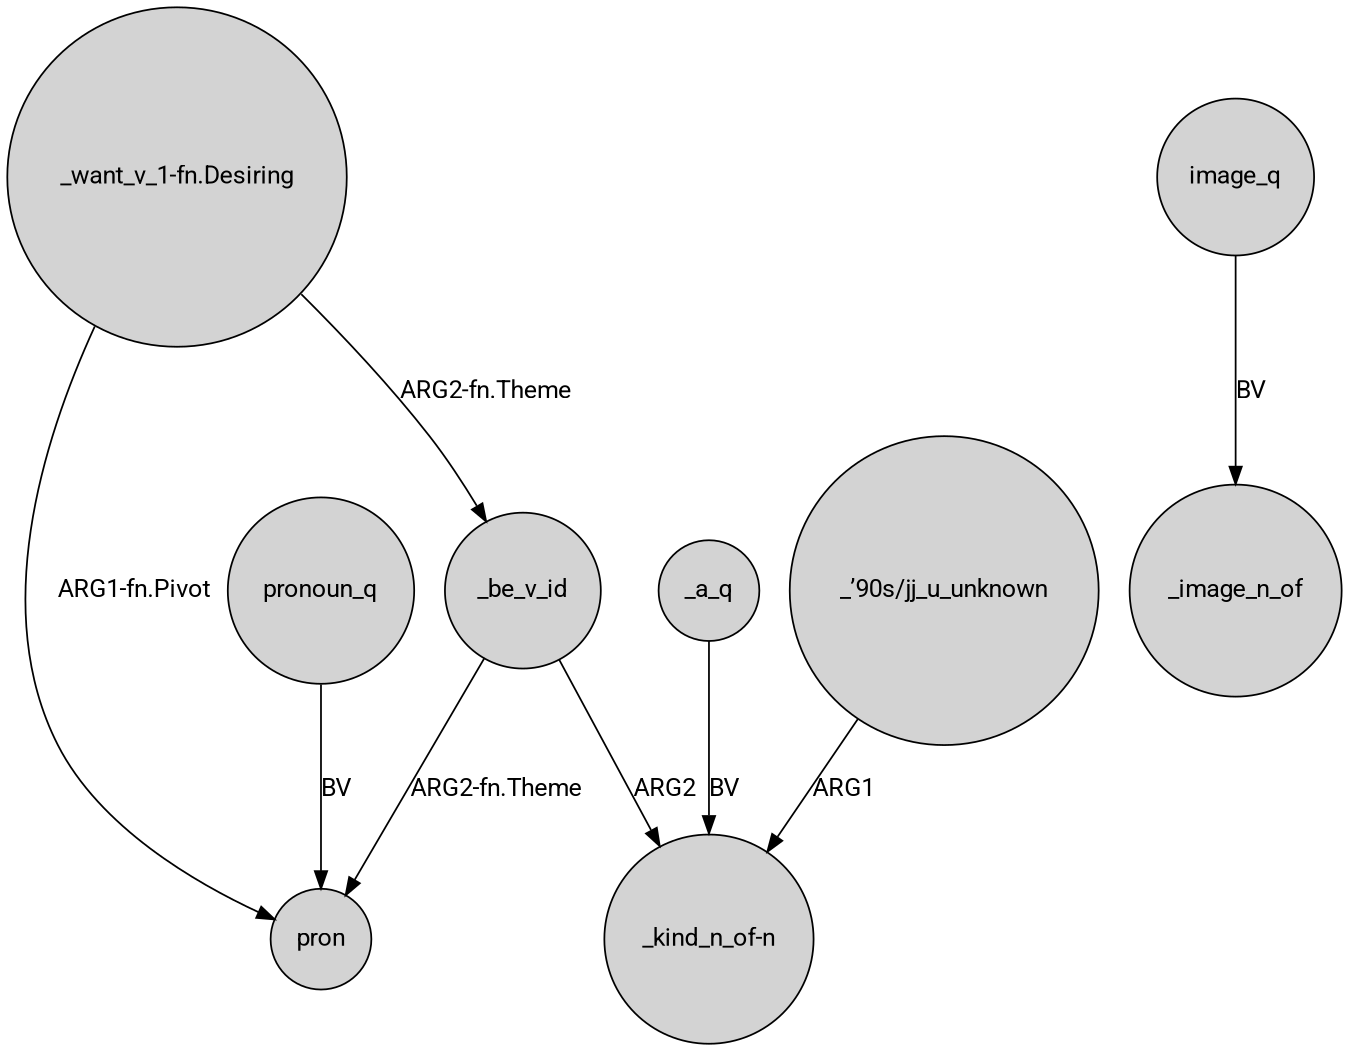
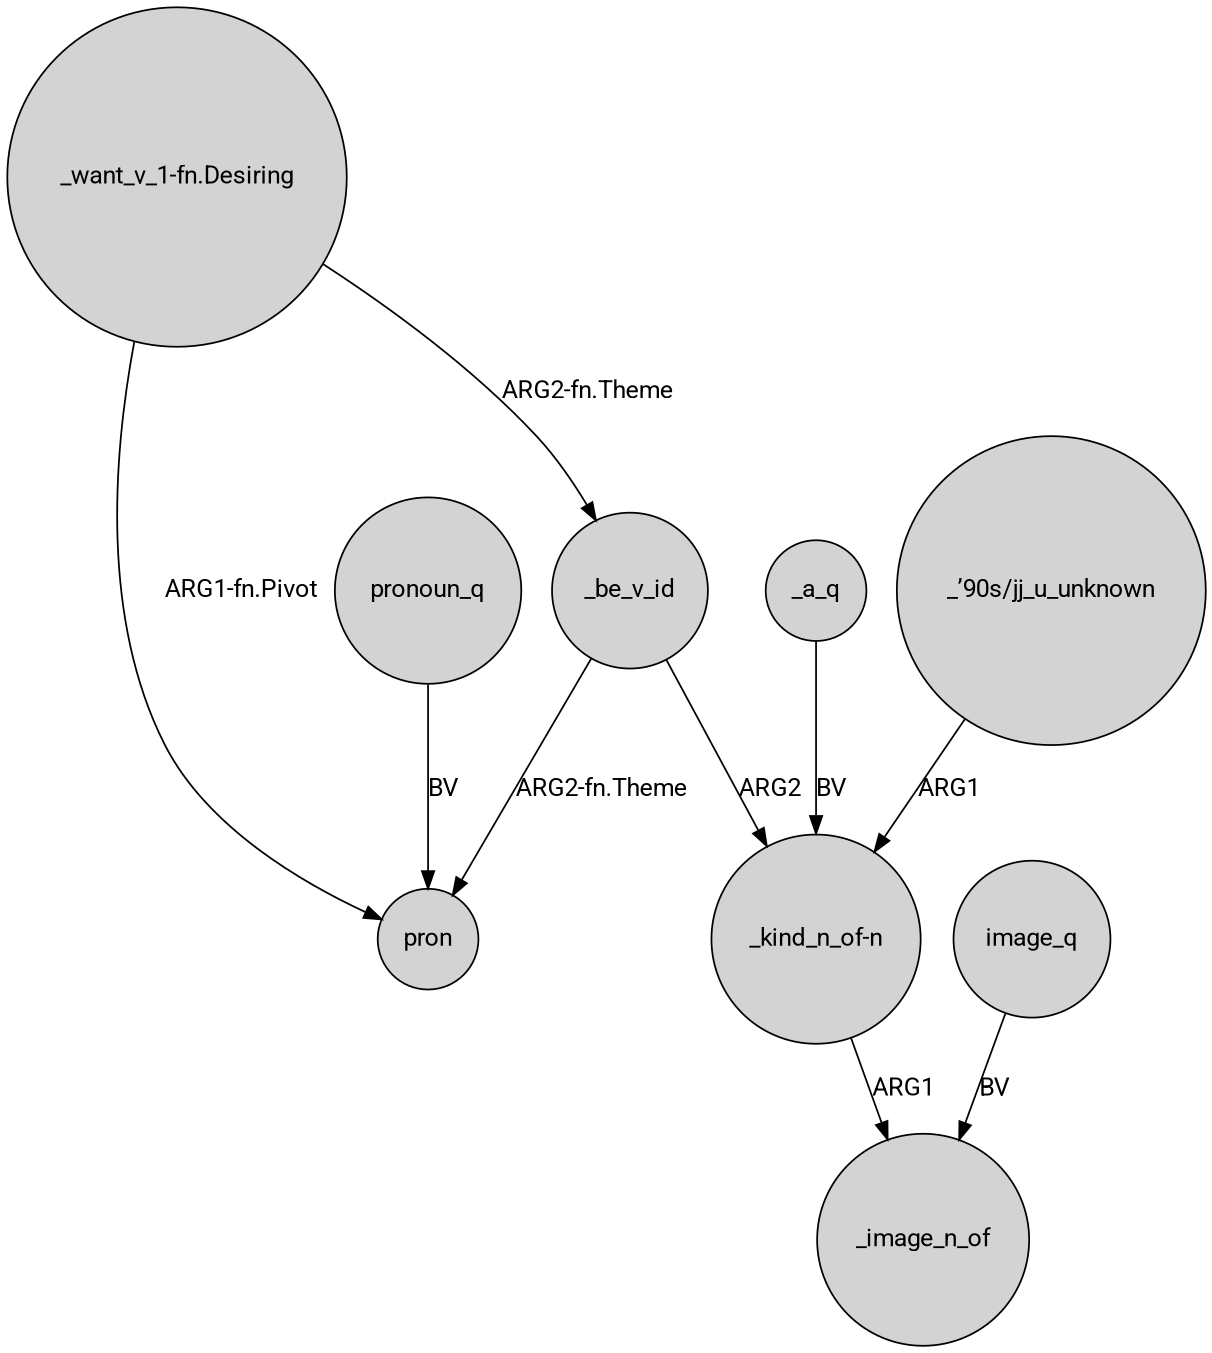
edge "_kind_n_of-n" -> "_image_n_of": added, label "ARG1"
